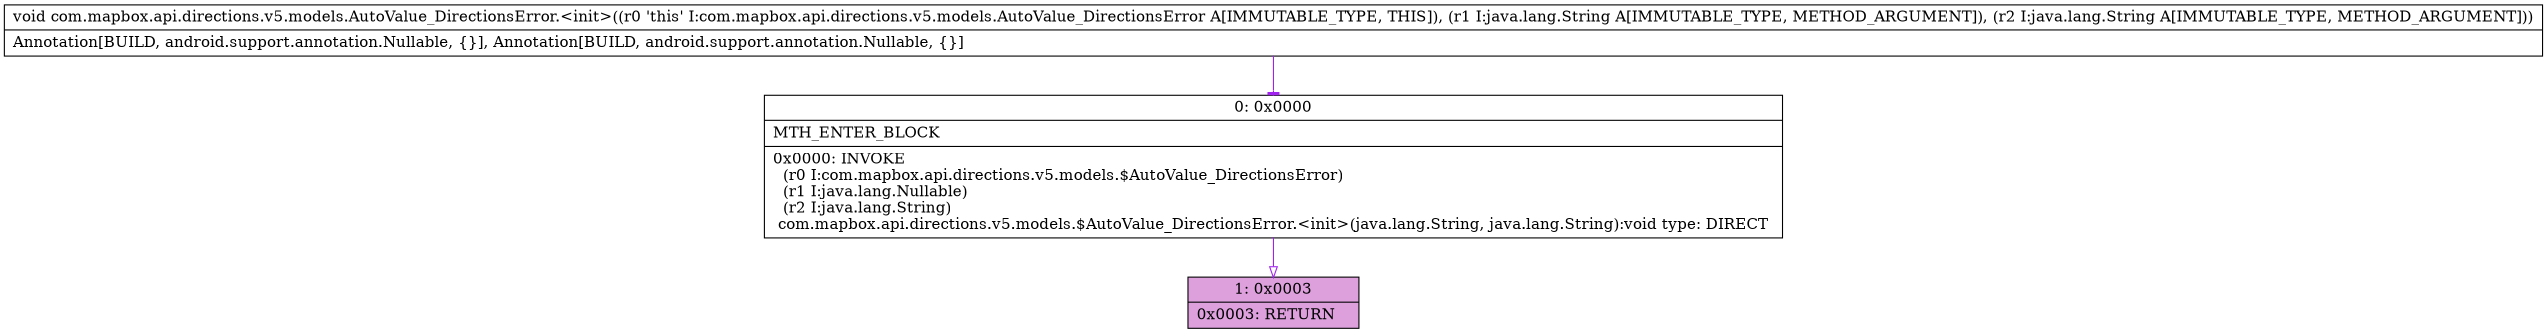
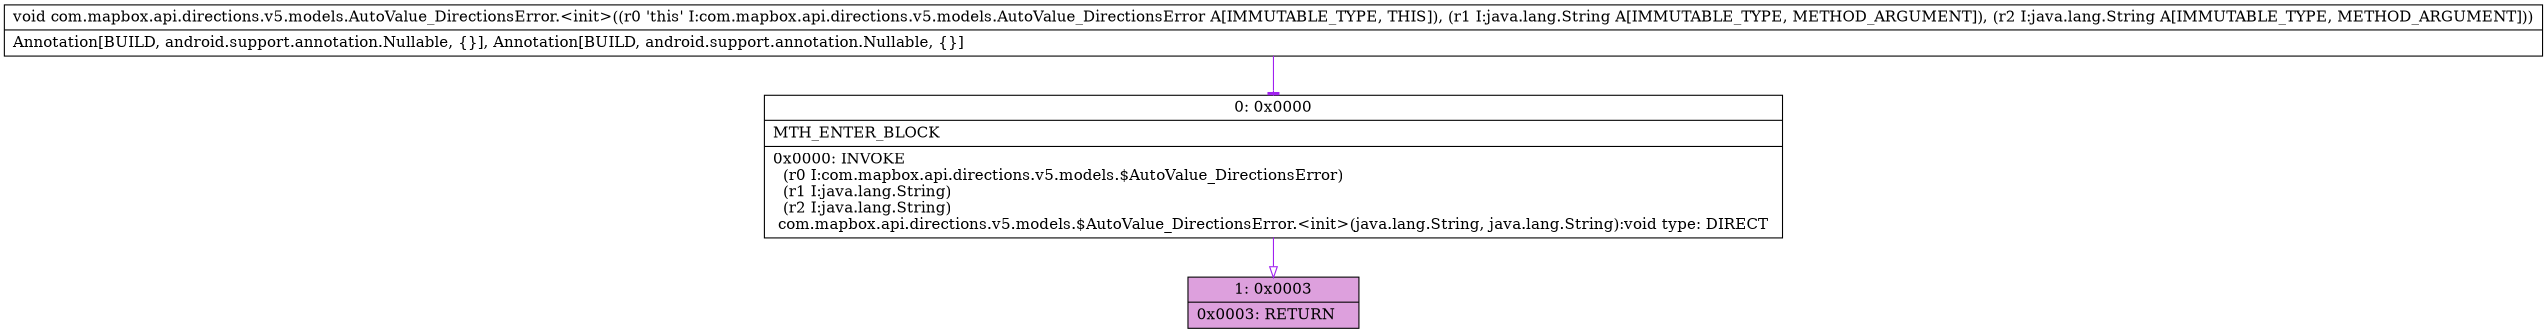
node "0: 0x0000": text "(r1 I:java.lang.Nullable)" -> "(r1 I:java.lang.String)"
